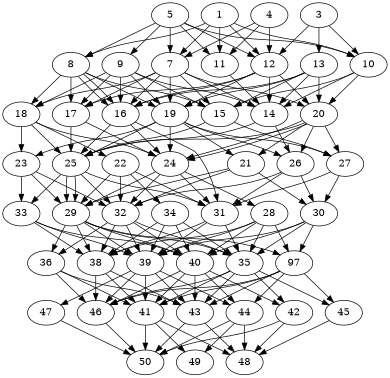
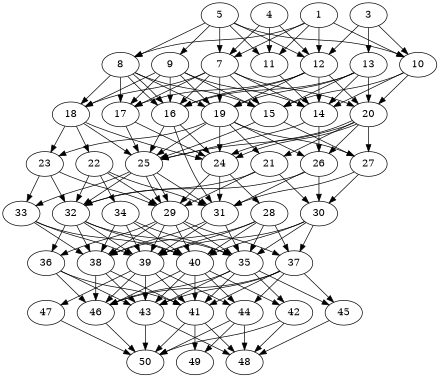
edge "24" -> "32": removed
node "97": label "97" -> "37"
